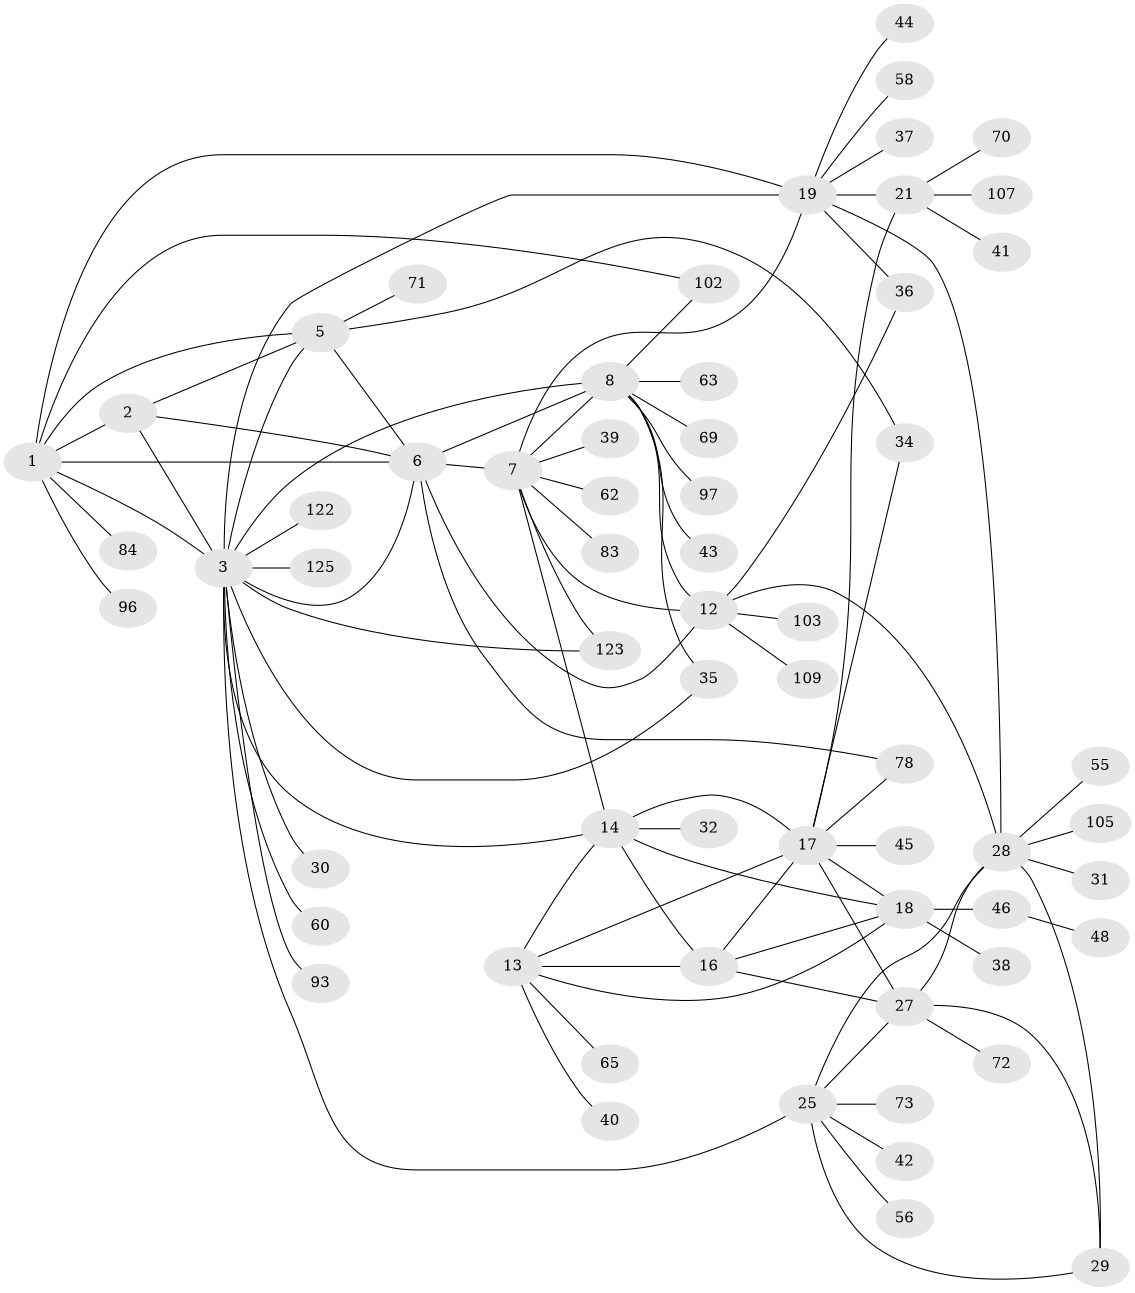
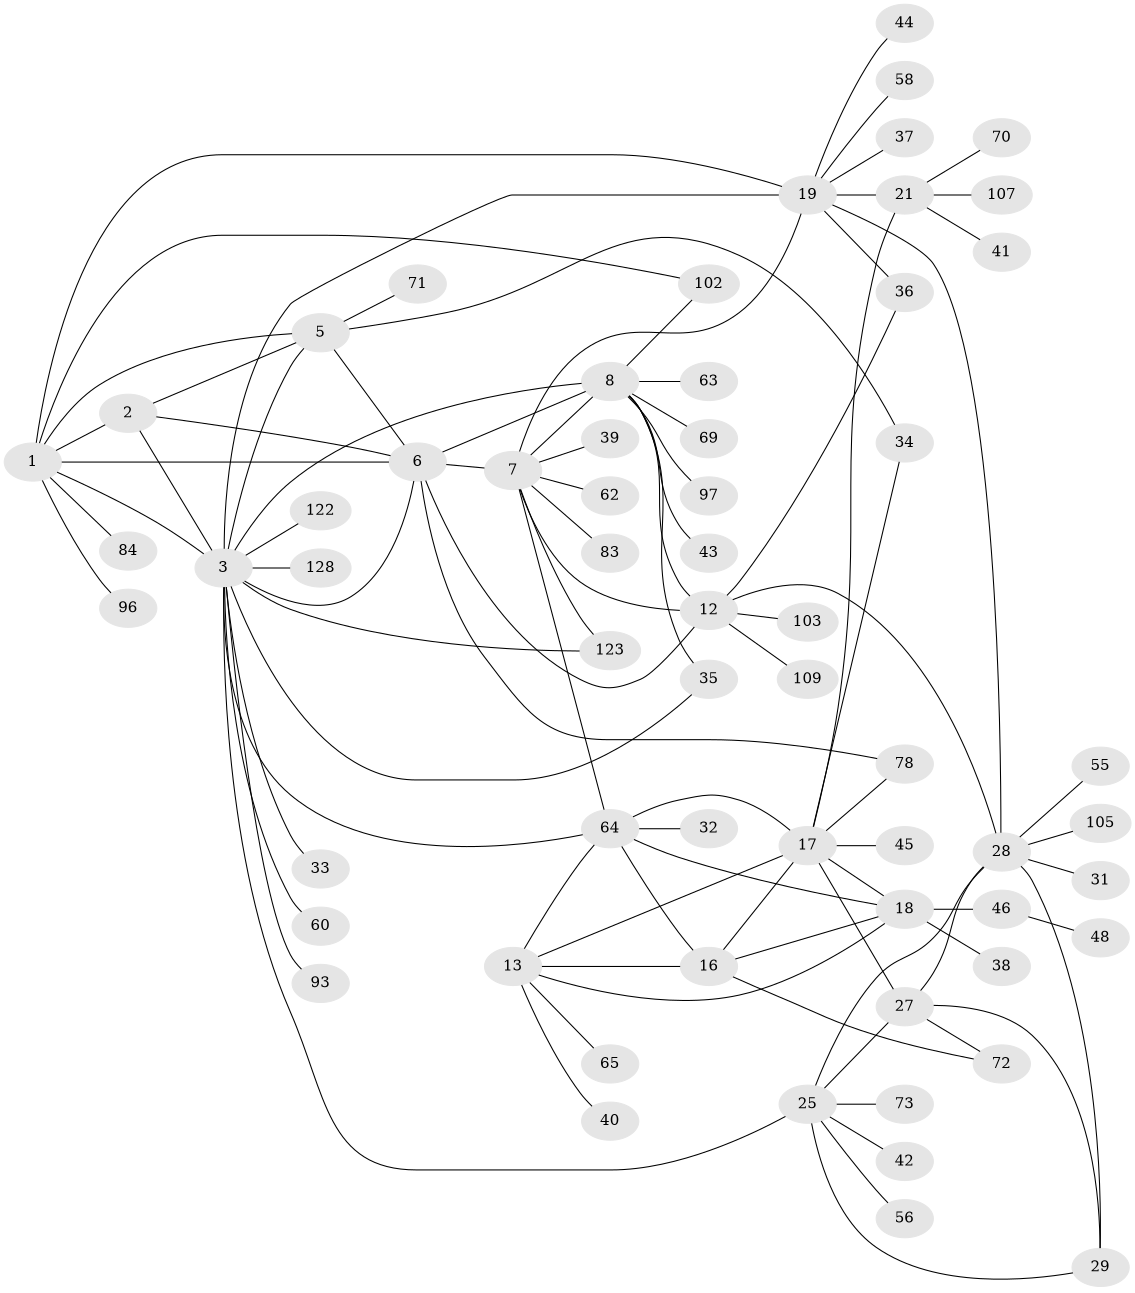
node "125": label "125" -> "128"
node "14": label "14" -> "64"
node "30": label "30" -> "33"
edge "16" -- "27": now "16" -- "72"
